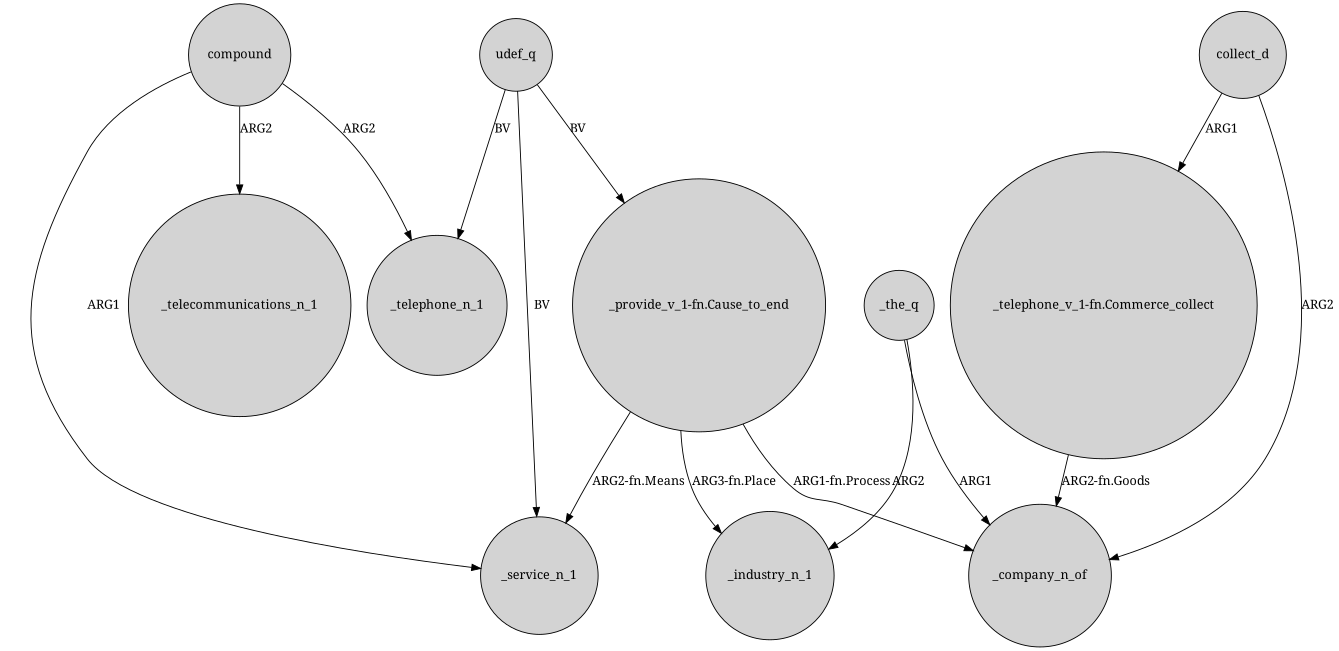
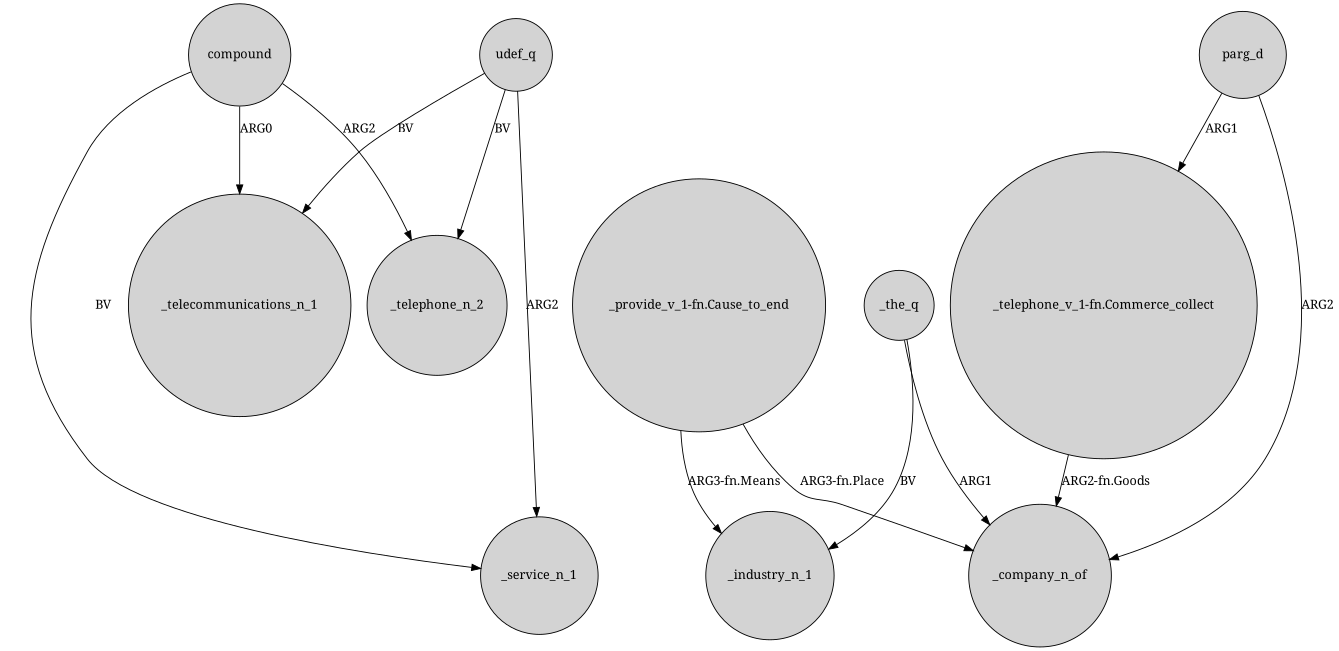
node "collect_d": label "collect_d" -> "parg_d"
edge "compound" -> "_telecommunications_n_1": label "ARG2" -> "ARG0"
edge "udef_q" -> "_provide_v_1-fn.Cause_to_end": now "udef_q" -> "_telecommunications_n_1"
edge "compound" -> "_service_n_1": label "ARG1" -> "BV"
node "_telephone_n_1": label "_telephone_n_1" -> "_telephone_n_2"
edge "udef_q" -> "_service_n_1": label "BV" -> "ARG2"
edge "_provide_v_1-fn.Cause_to_end" -> "_service_n_1": removed, label "ARG2-fn.Means"
edge "_provide_v_1-fn.Cause_to_end" -> "_industry_n_1": label "ARG3-fn.Place" -> "ARG3-fn.Means"
edge "_provide_v_1-fn.Cause_to_end" -> "_company_n_of": label "ARG1-fn.Process" -> "ARG3-fn.Place"
edge "_the_q" -> "_industry_n_1": label "ARG2" -> "BV"
